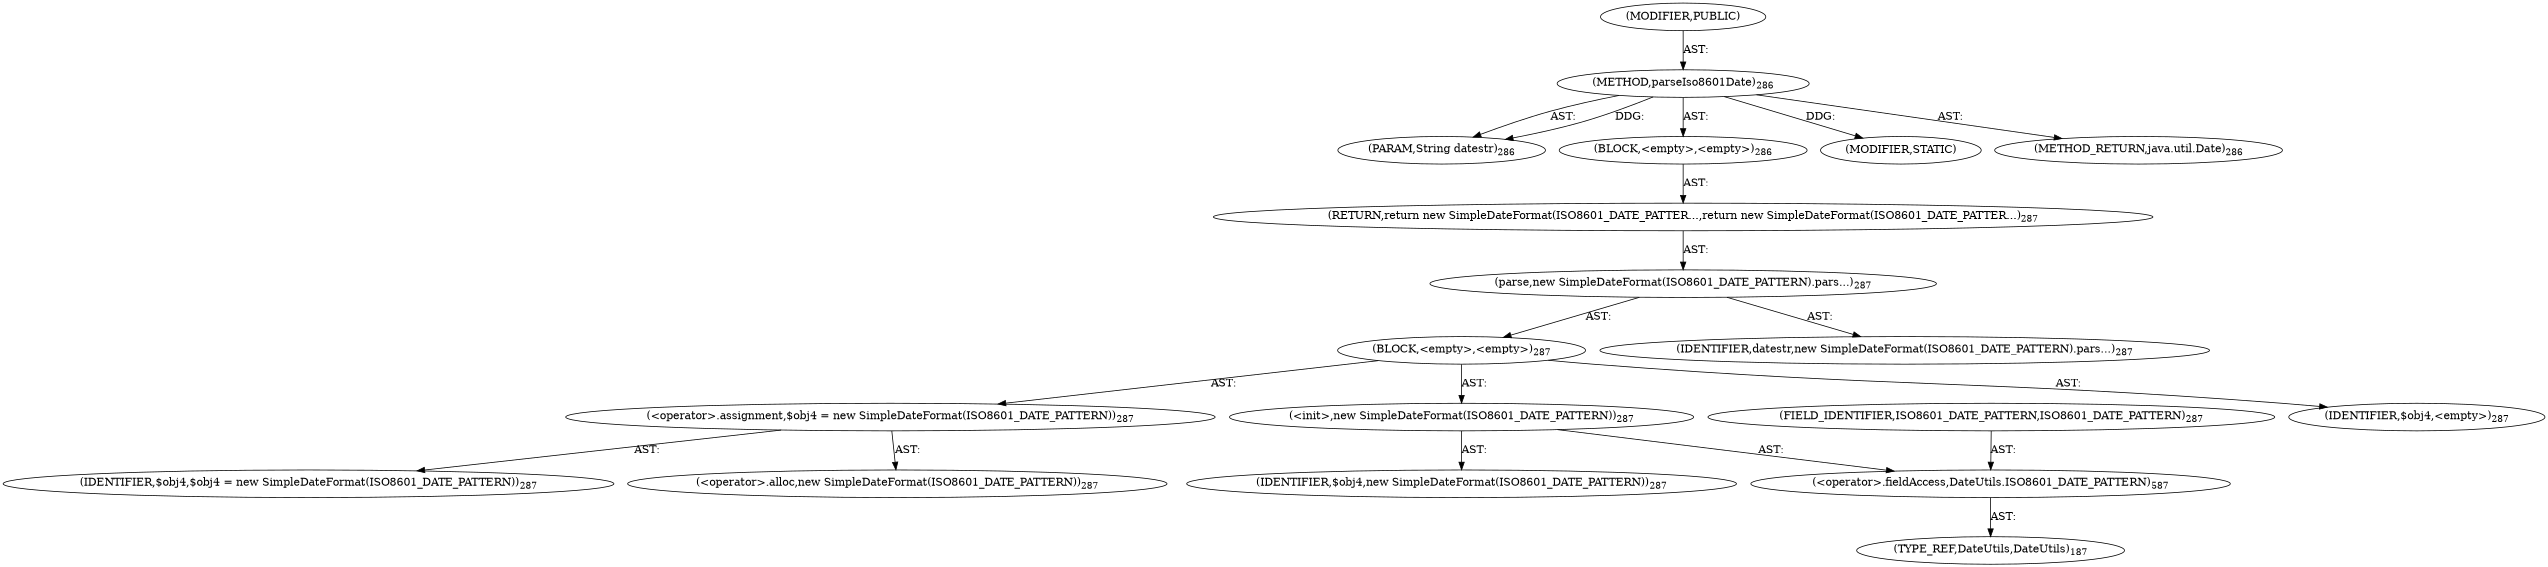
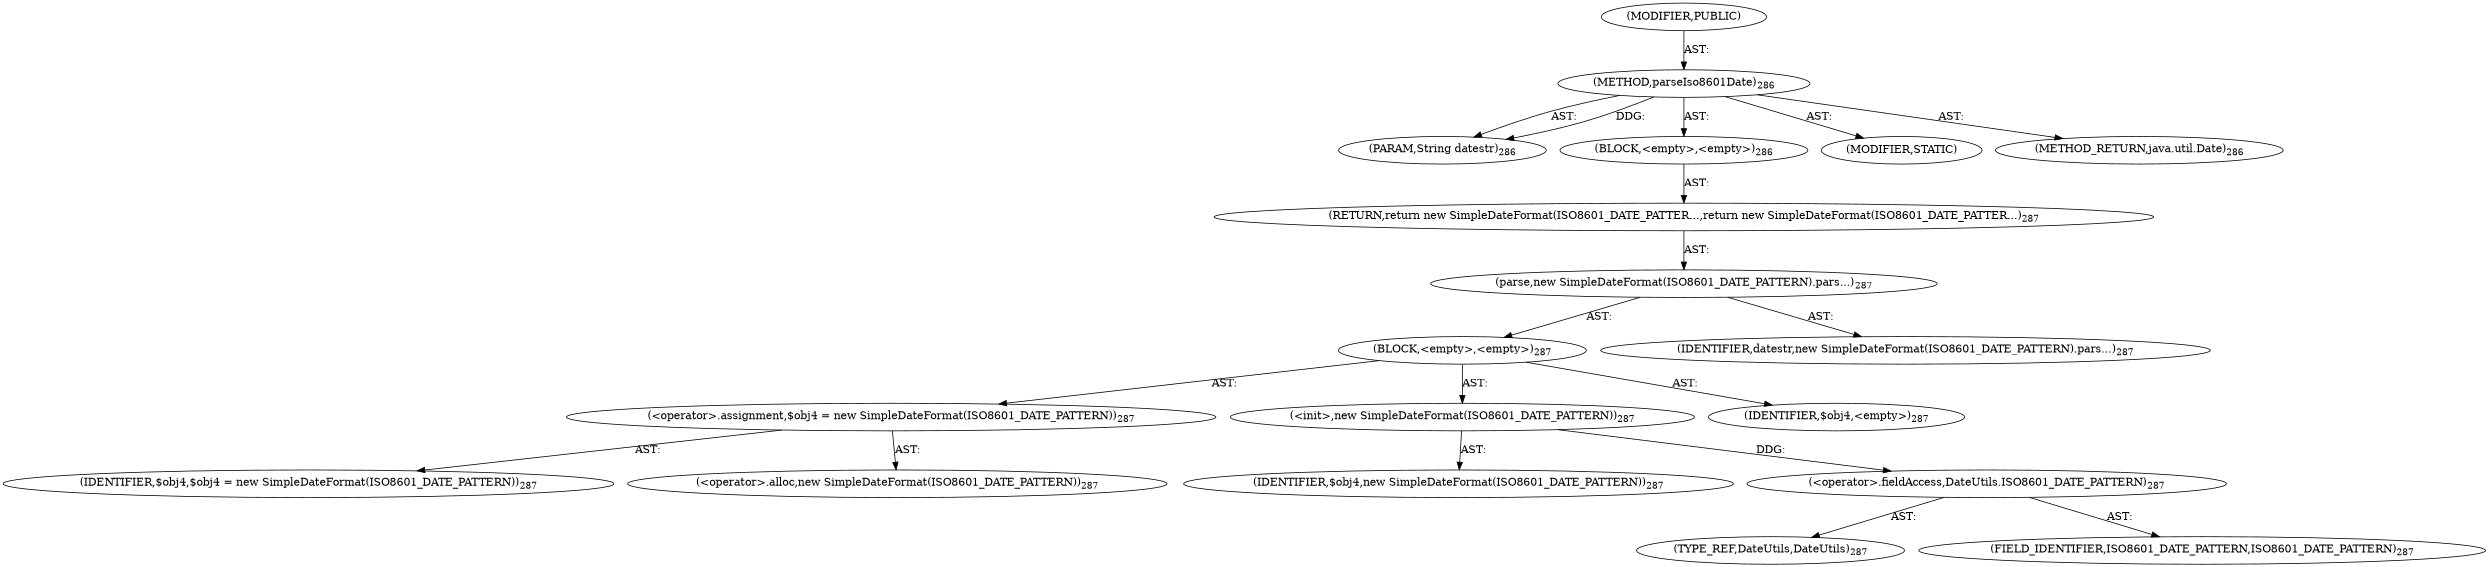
edge "(METHOD,parseIso8601Date)" -> "(MODIFIER,STATIC)": label "DDG: " -> "AST: "
edge "(FIELD_IDENTIFIER,ISO8601_DATE_PATTERN,ISO8601_DATE_PATTERN)" -> "(<operator>.fieldAccess,DateUtils.ISO8601_DATE_PATTERN)": reversed
edge "(<init>,new SimpleDateFormat(ISO8601_DATE_PATTERN))" -> "(<operator>.fieldAccess,DateUtils.ISO8601_DATE_PATTERN)": label "AST: " -> "DDG: "
node "(<operator>.fieldAccess,DateUtils.ISO8601_DATE_PATTERN)": text "587" -> "287"
node "(TYPE_REF,DateUtils,DateUtils)": text "187" -> "287"
